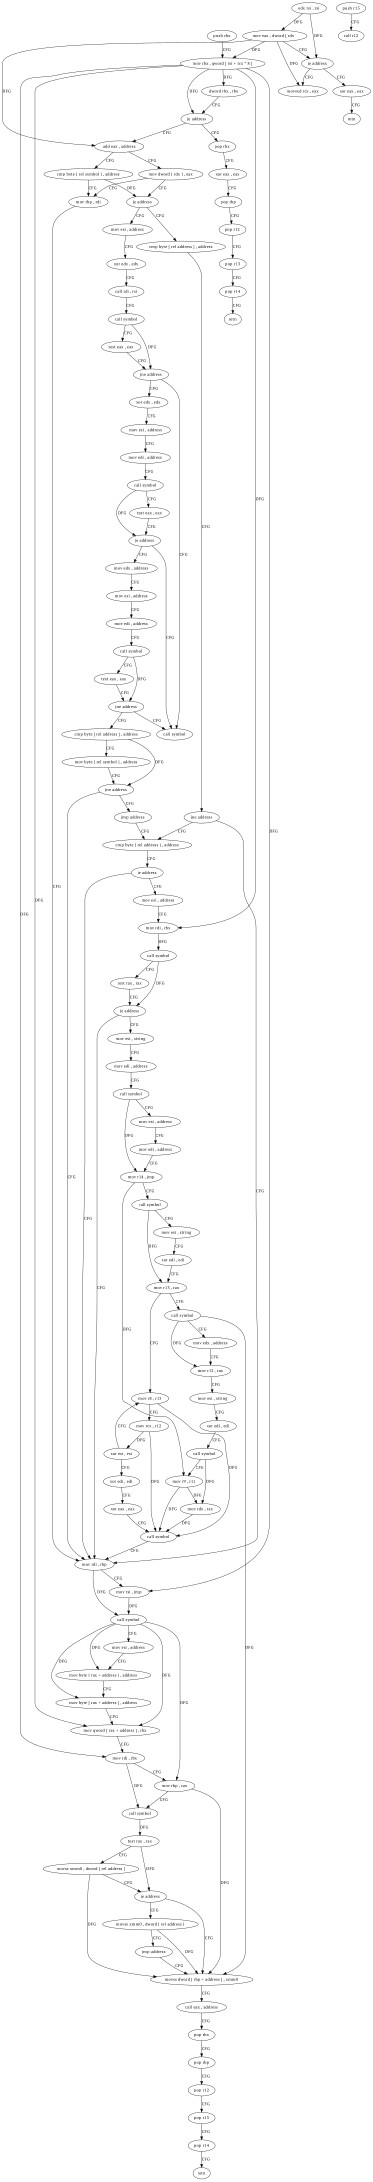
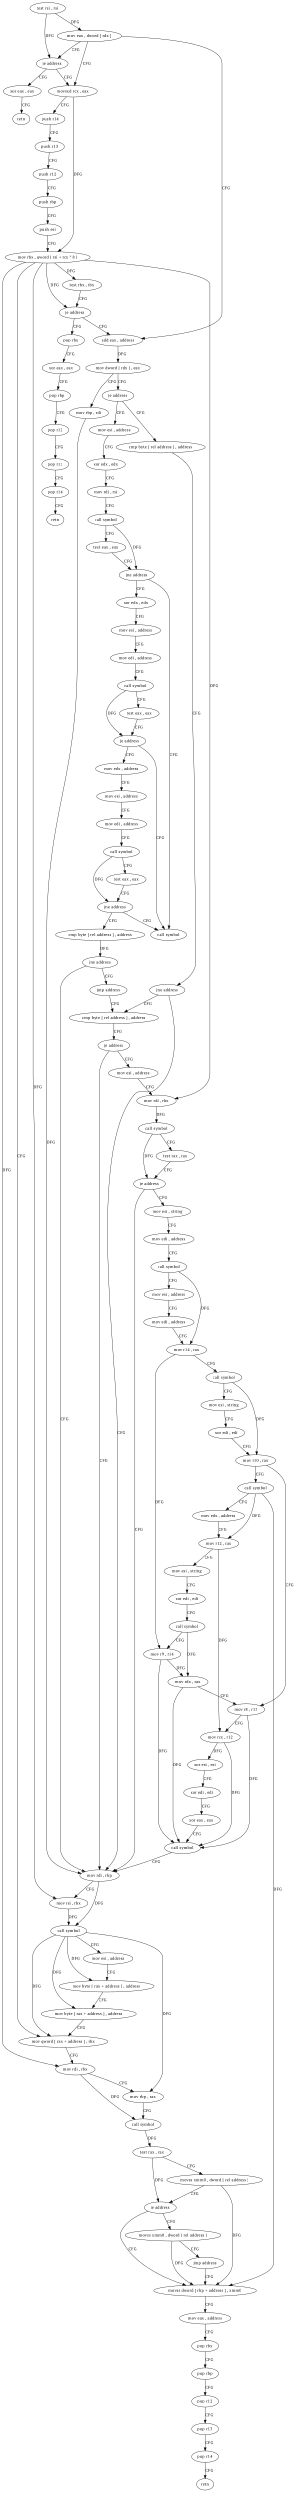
node "edx rsi , rsi": label "edx rsi , rsi" -> "test rsi , rsi"
node "push rbx": label "push rbx" -> "push esi"
node "call r12": label "call r12" -> "push r12"
edge "mov eax , dword [ rdx ]" -> "mov rbx , qword [ rsi + rcx * 8 ]": now "movsxd rcx , eax" -> "mov rbx , qword [ rsi + rcx * 8 ]"
edge "mov eax , dword [ rdx ]" -> "movsxd rcx , eax": label "DFG" -> "CFG"
edge "mov eax , dword [ rdx ]" -> "add eax , address": label "DFG" -> "CFG"
node "dword rbx , rbx": label "dword rbx , rbx" -> "test rbx , rbx"
node "push r14": added
edge "add eax , address" -> "mov dword [ rdx ] , eax": label "CFG" -> "DFG"
node "cmp byte [ rel symbol ] , address": removed
node "push rbp": added
node "call rdi , rsi": label "call rdi , rsi" -> "mov rdi , rsi"
node "mov byte [ rel symbol ] , address": removed
edge "mov rbp , rdi" -> "mov rdi , rbp": label "CFG" -> "DFG"
edge "mov rbx , qword [ rsi + rcx * 8 ]" -> "mov qword [ rax + address ] , rbx": label "DFG" -> "CFG"
node "mov r14 , jmp": label "mov r14 , jmp" -> "mov r14 , rax"
node "mov r13 , rax": label "mov r13 , rax" -> "mov r10 , rax"
edge "xor esi , esi" -> "mov r8 , r13": now "mov rdx , rax" -> "mov r8 , r13"
node "mov r9 , r12": label "mov r9 , r12" -> "mov r9 , r14"
node "mov rsi , jmp": label "mov rsi , jmp" -> "mov rsi , rbx"
edge "mov r12 , rax" -> "mov rcx , r12": added, label "DFG"
edge "mov rbp , rax" -> "movss dword [ rbp + address ] , xmm0": removed, label "DFG"
node "call eax , address": label "call eax , address" -> "mov eax , address"
